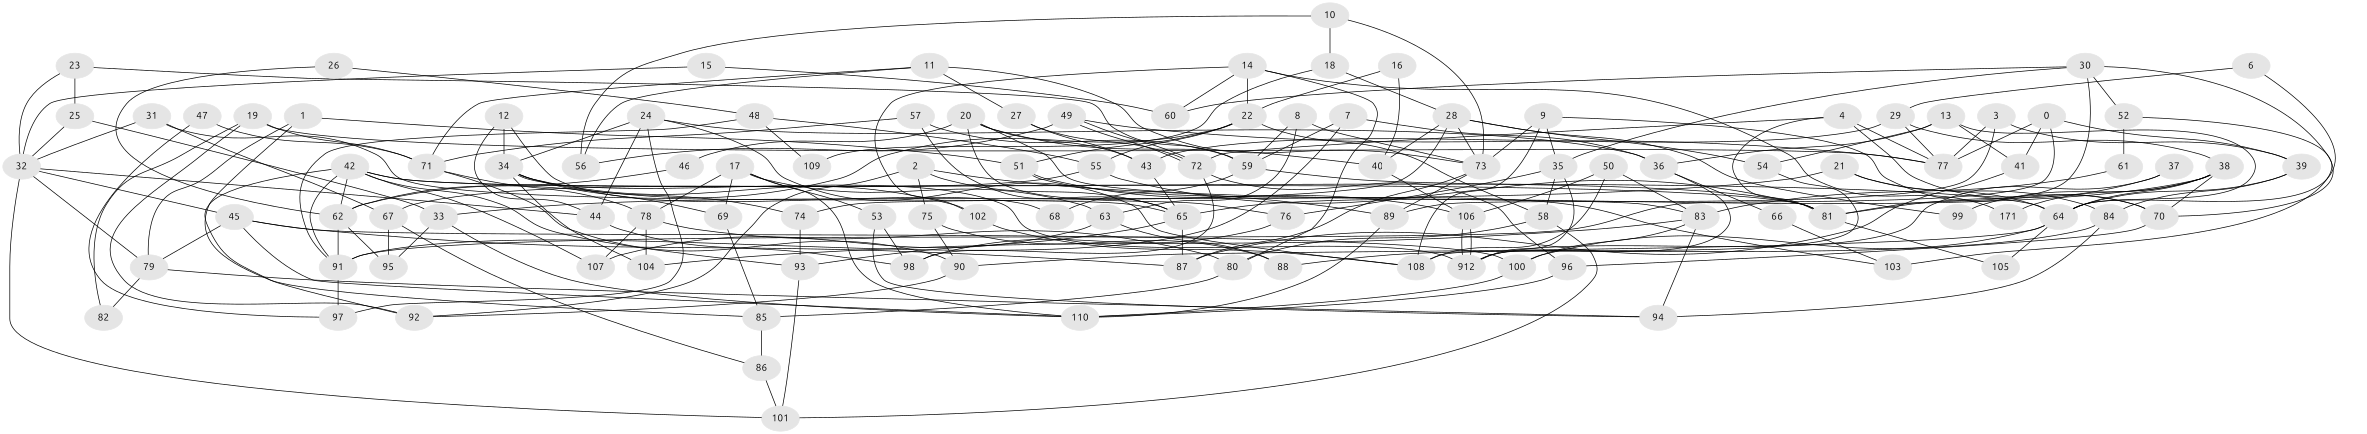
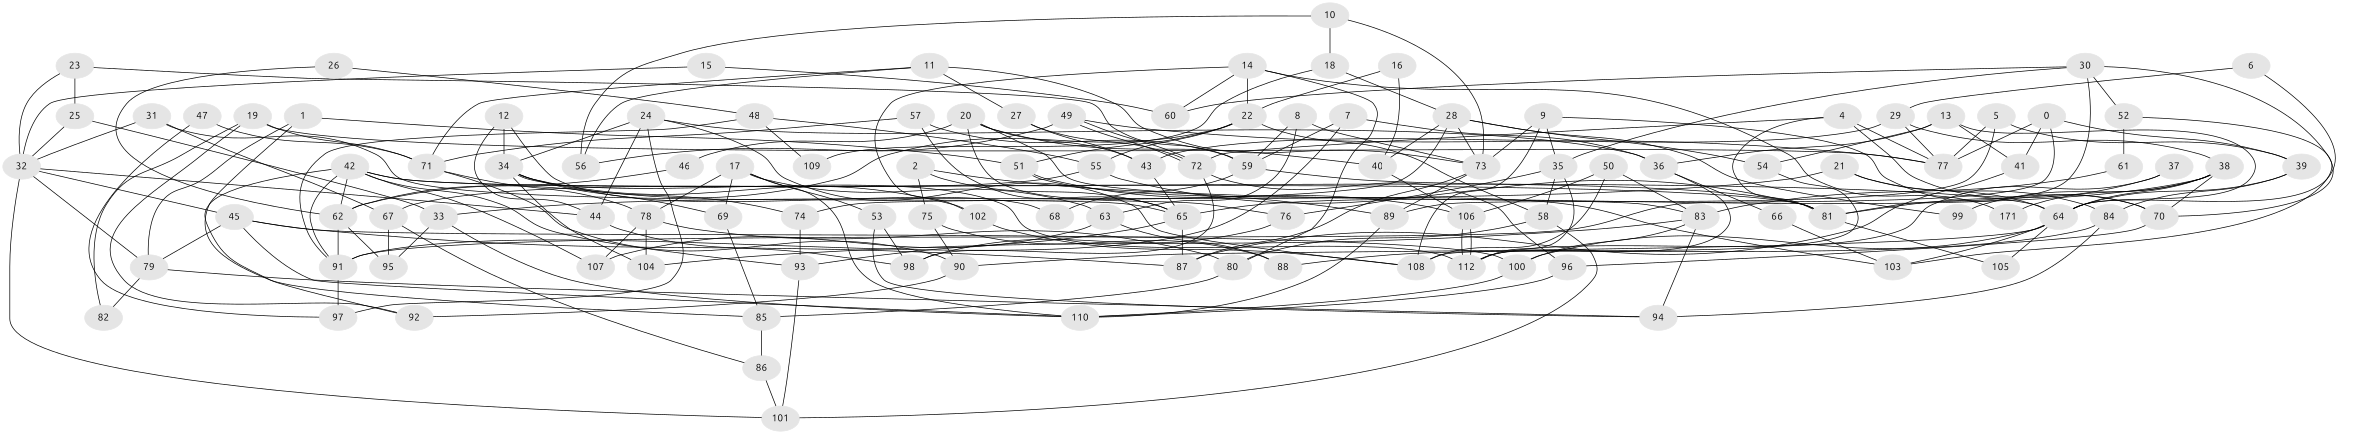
node "3": label "3" -> "5"
edge "64" -- "103": added
node "912": label "912" -> "112"
edge "2" -- "92": removed
